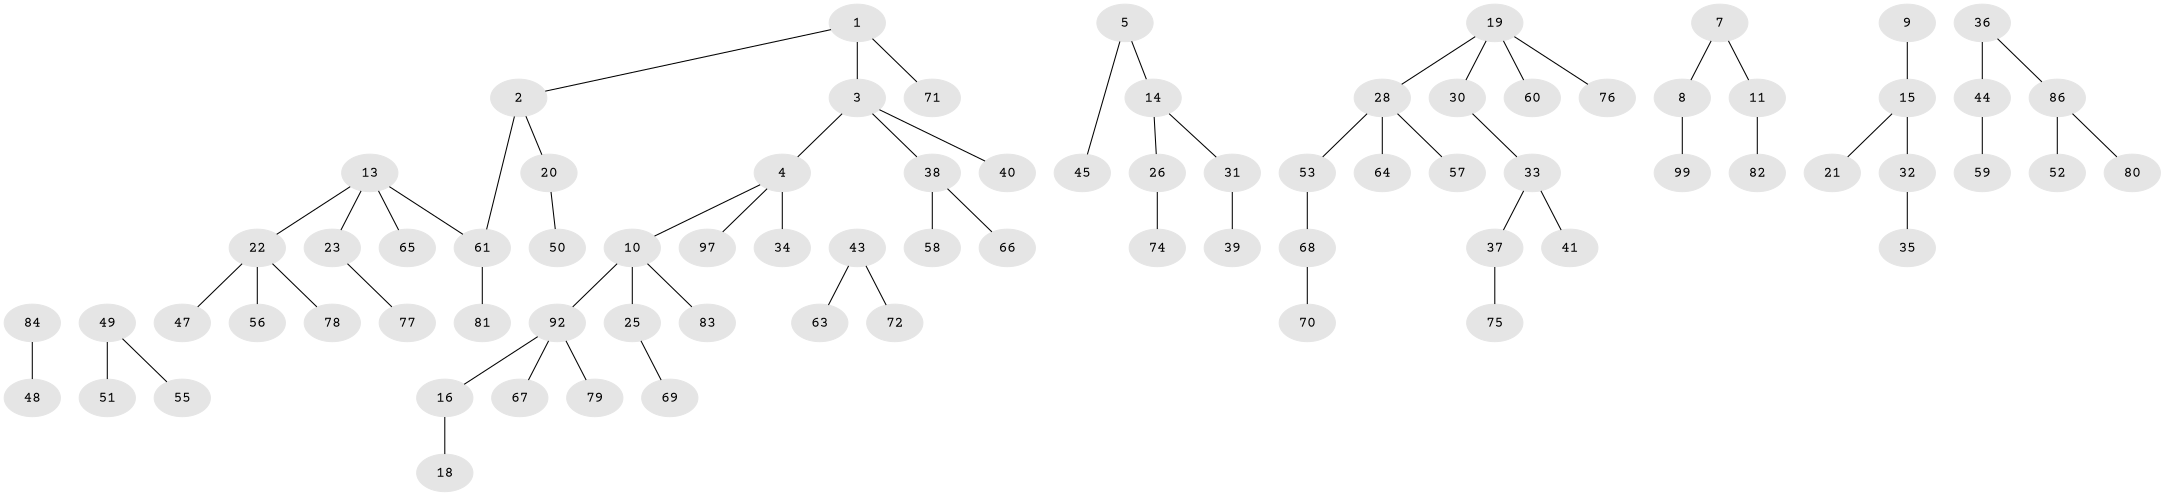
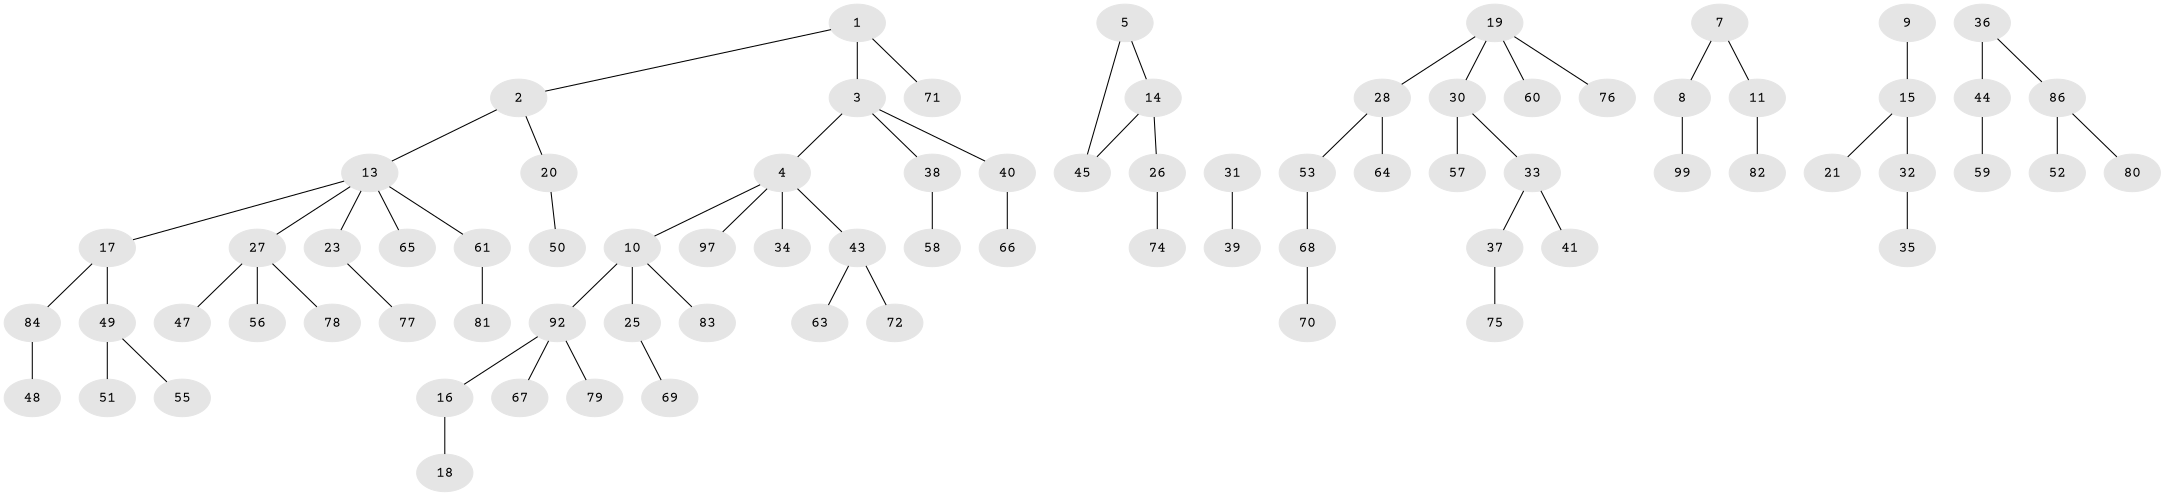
edge "14" -- "31": now "14" -- "45"
edge "28" -- "57": now "30" -- "57"
edge "2" -- "61": now "2" -- "13"
edge "4" -- "43": added
edge "38" -- "66": now "40" -- "66"
node "17": added
node "22": label "22" -> "27"
